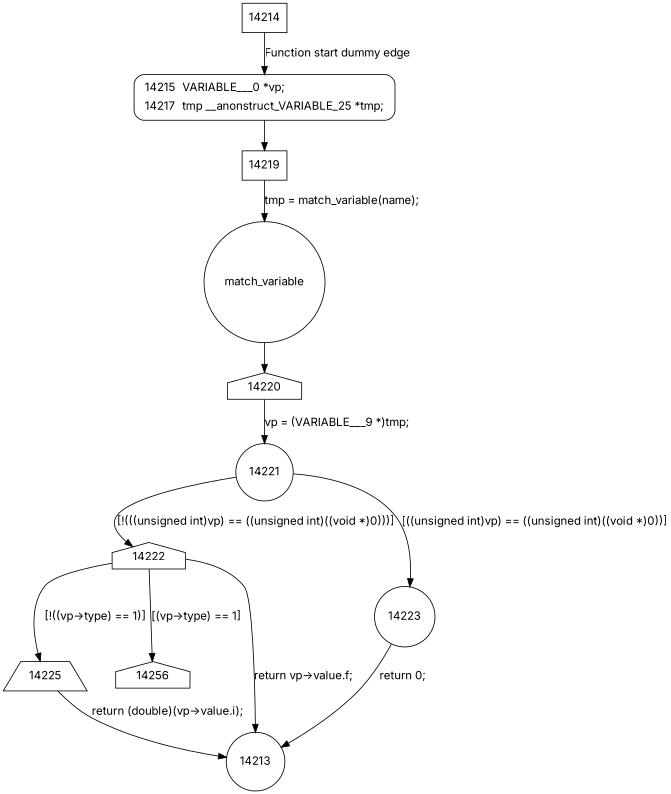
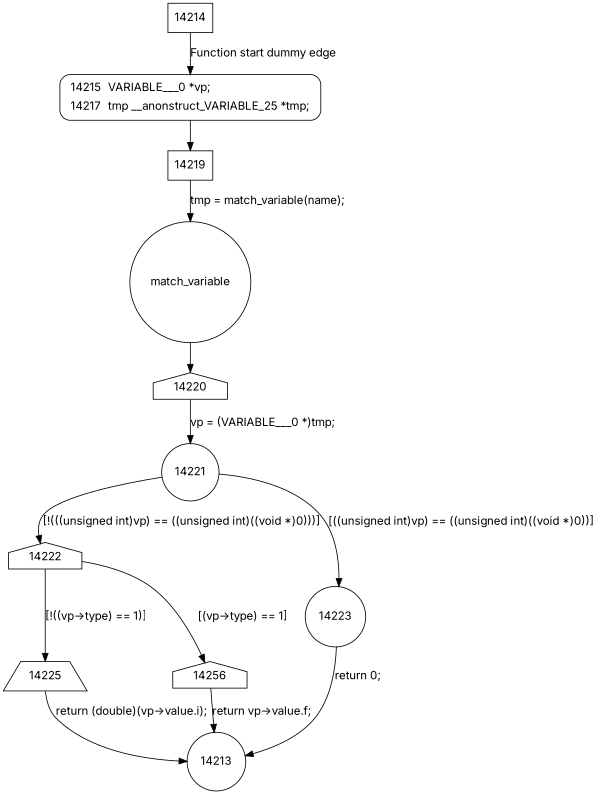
edge "14220" -> "14221": label "vp = (VARIABLE___9 *)tmp;" -> "vp = (VARIABLE___0 *)tmp;"
edge "14222" -> "14213": now "14256" -> "14213"
